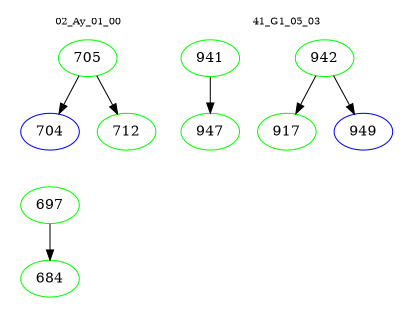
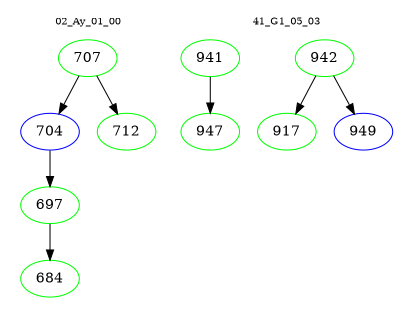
node "705": label "705" -> "707"
edge "704" -> "697": added
